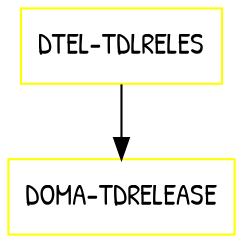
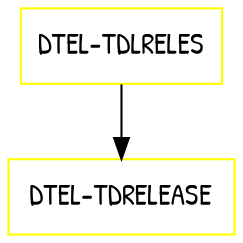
node "DOMA-TDRELEASE": label "DOMA-TDRELEASE" -> "DTEL-TDRELEASE"
